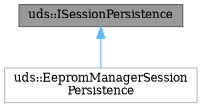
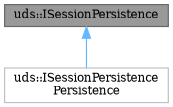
node "uds::EepromManagerSession Persistence": label "uds::EepromManagerSession Persistence" -> "uds::ISessionPersistence Persistence"
